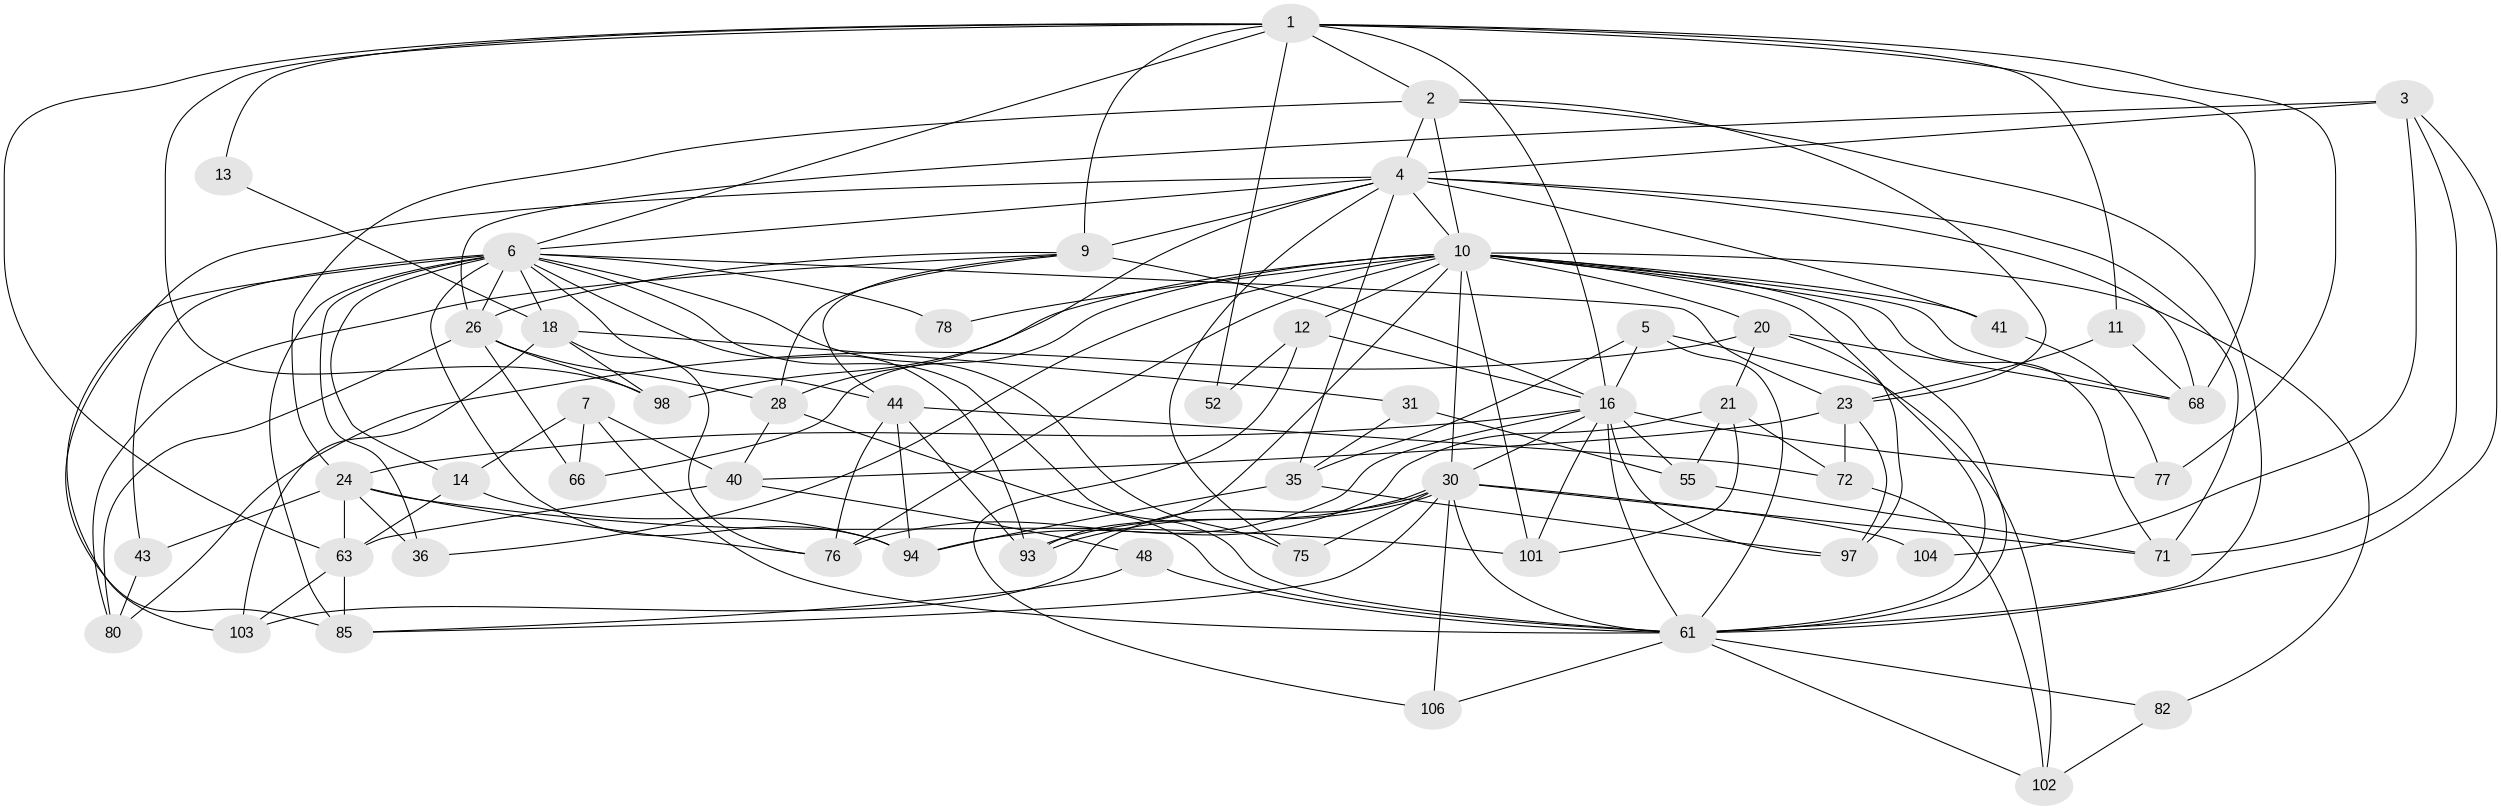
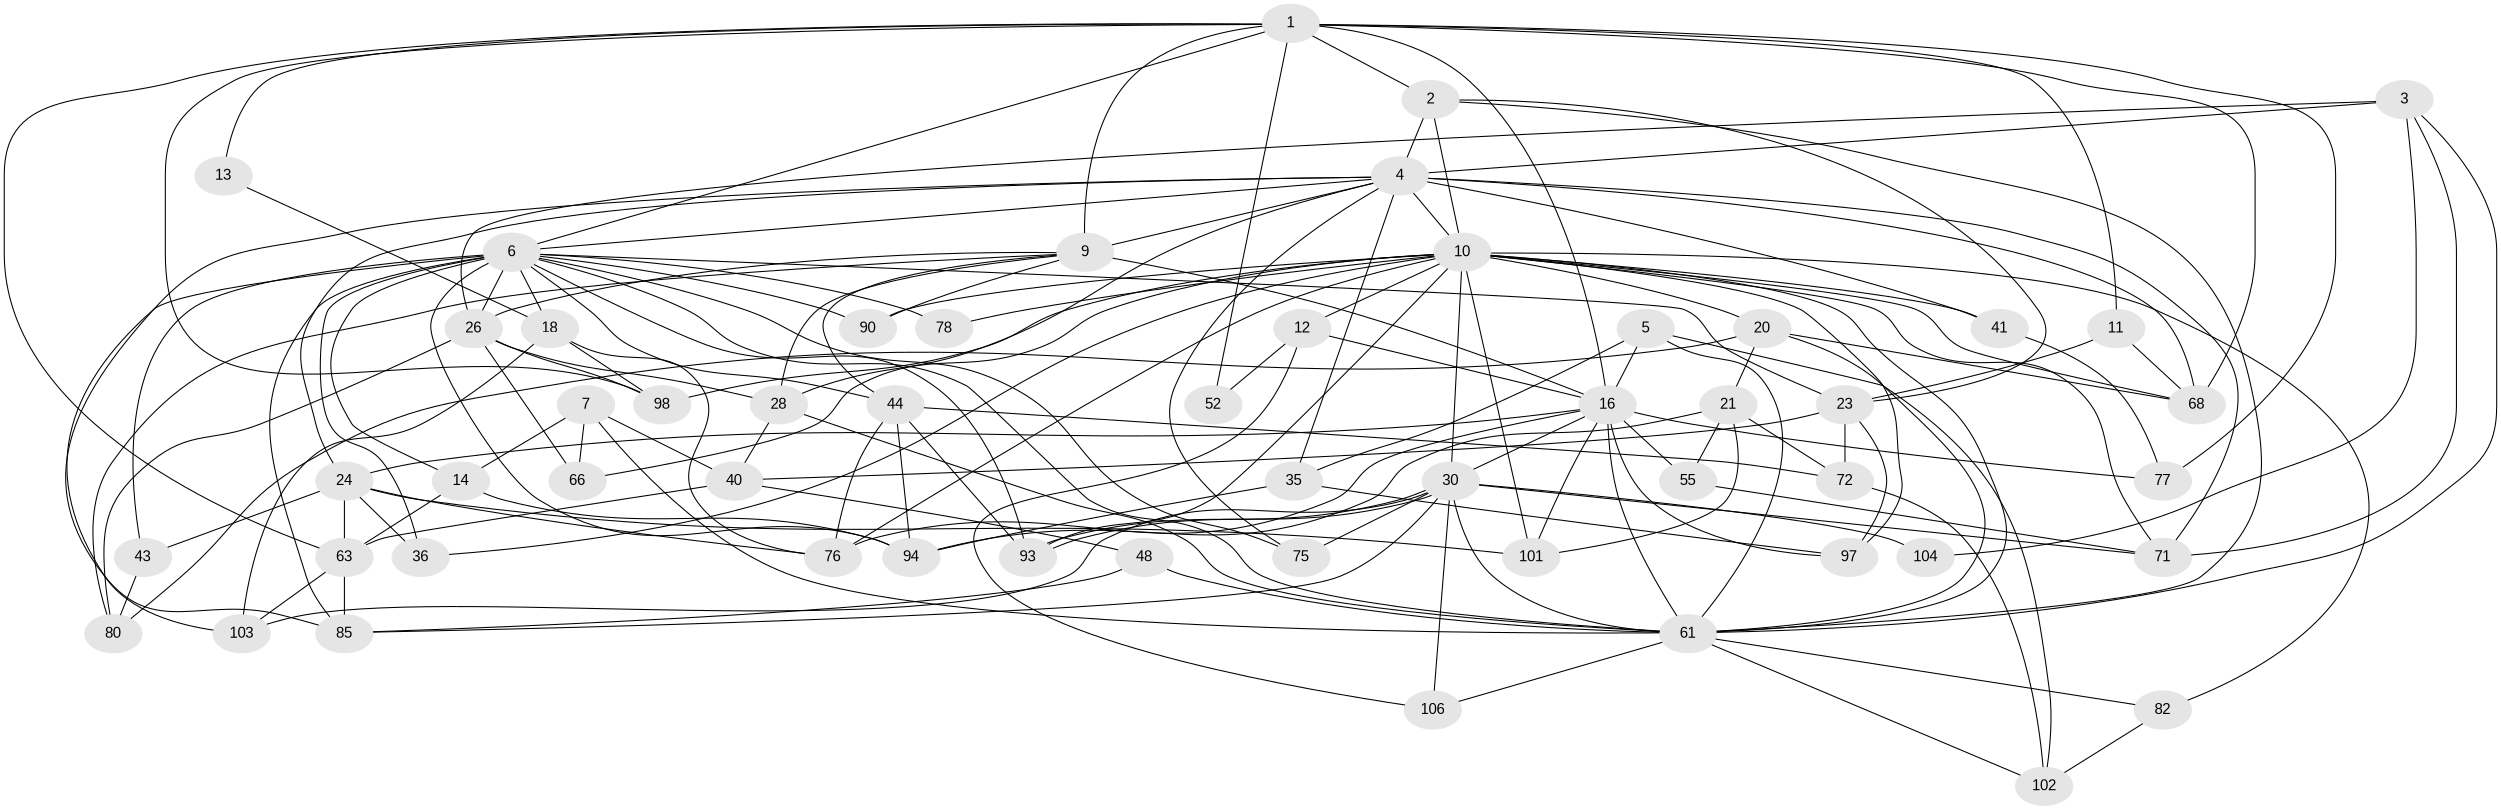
edge "2" -- "24": now "4" -- "24"
node "90": added
node "31": removed
